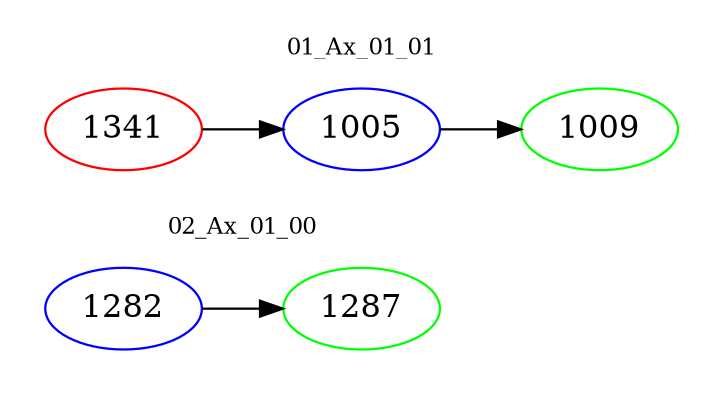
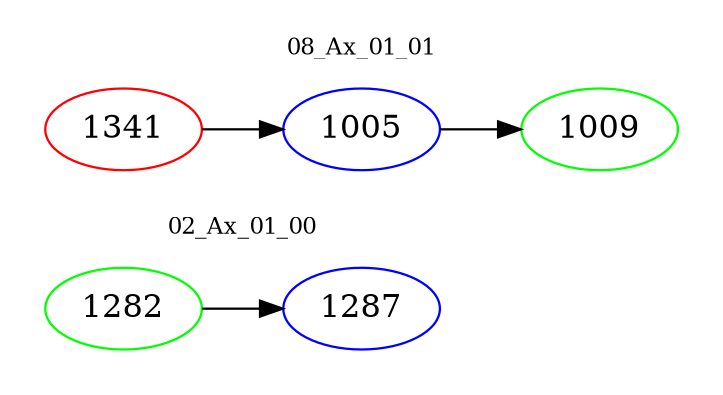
cluster "01_Ax_01_01": label "01_Ax_01_01" -> "08_Ax_01_01"
node "1282": color blue -> green
node "1287": color green -> blue
